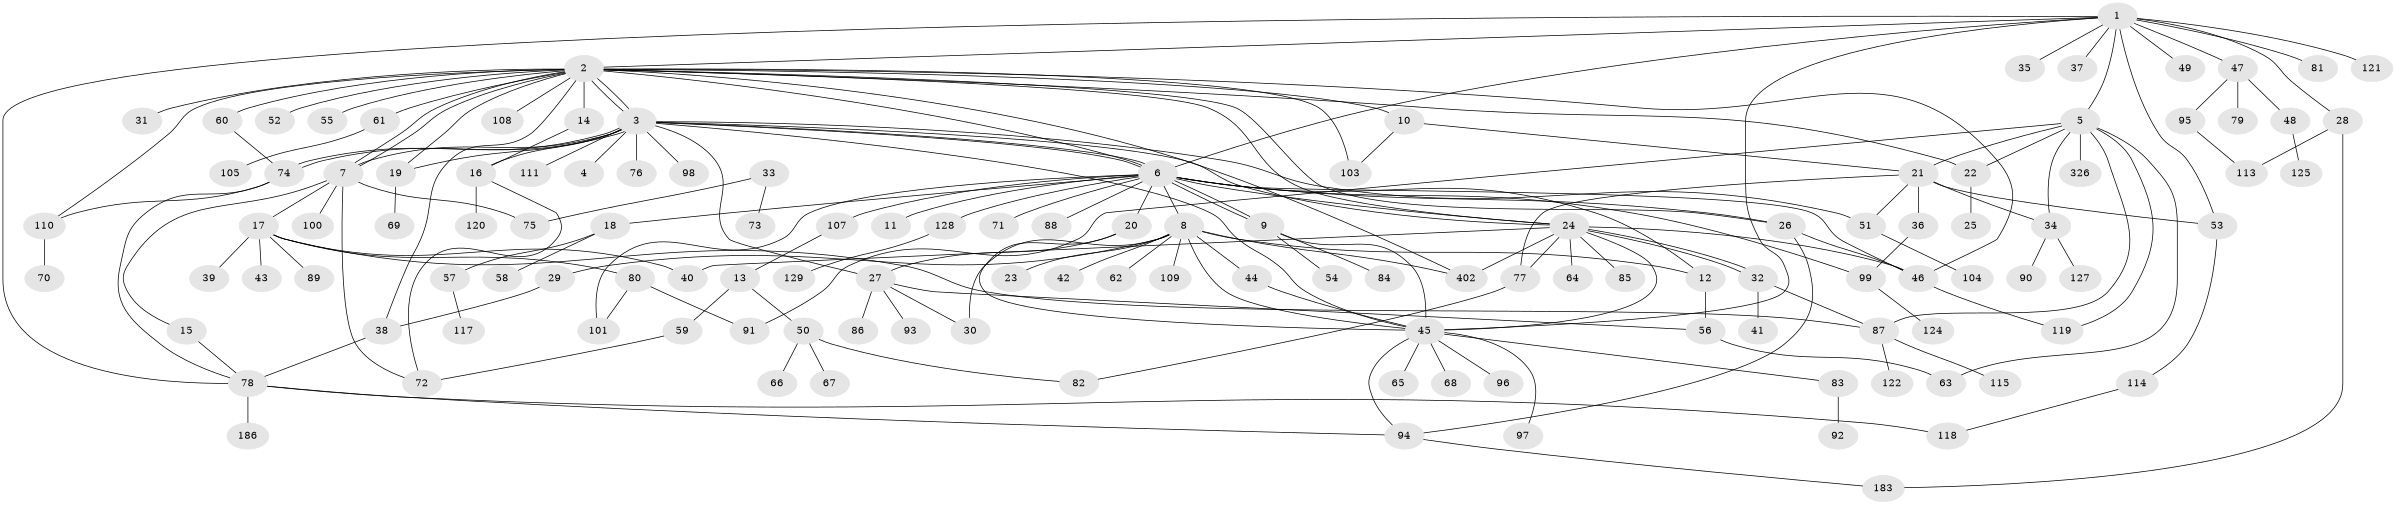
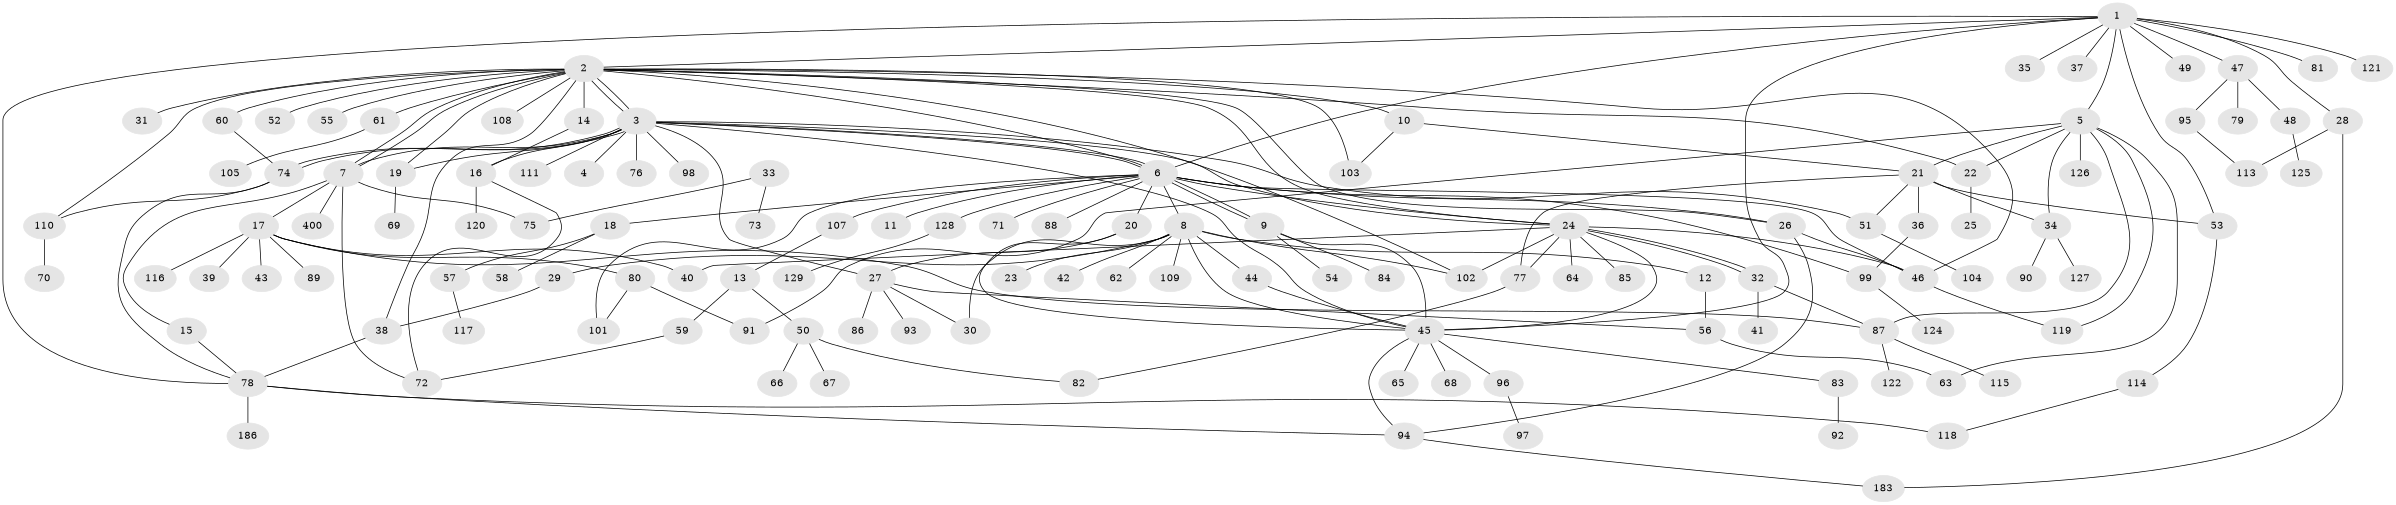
node "326": label "326" -> "126"
edge "6" -- "12": removed
node "100": label "100" -> "400"
node "116": added
node "402": label "402" -> "102"
edge "45" -- "97": now "96" -- "97"
